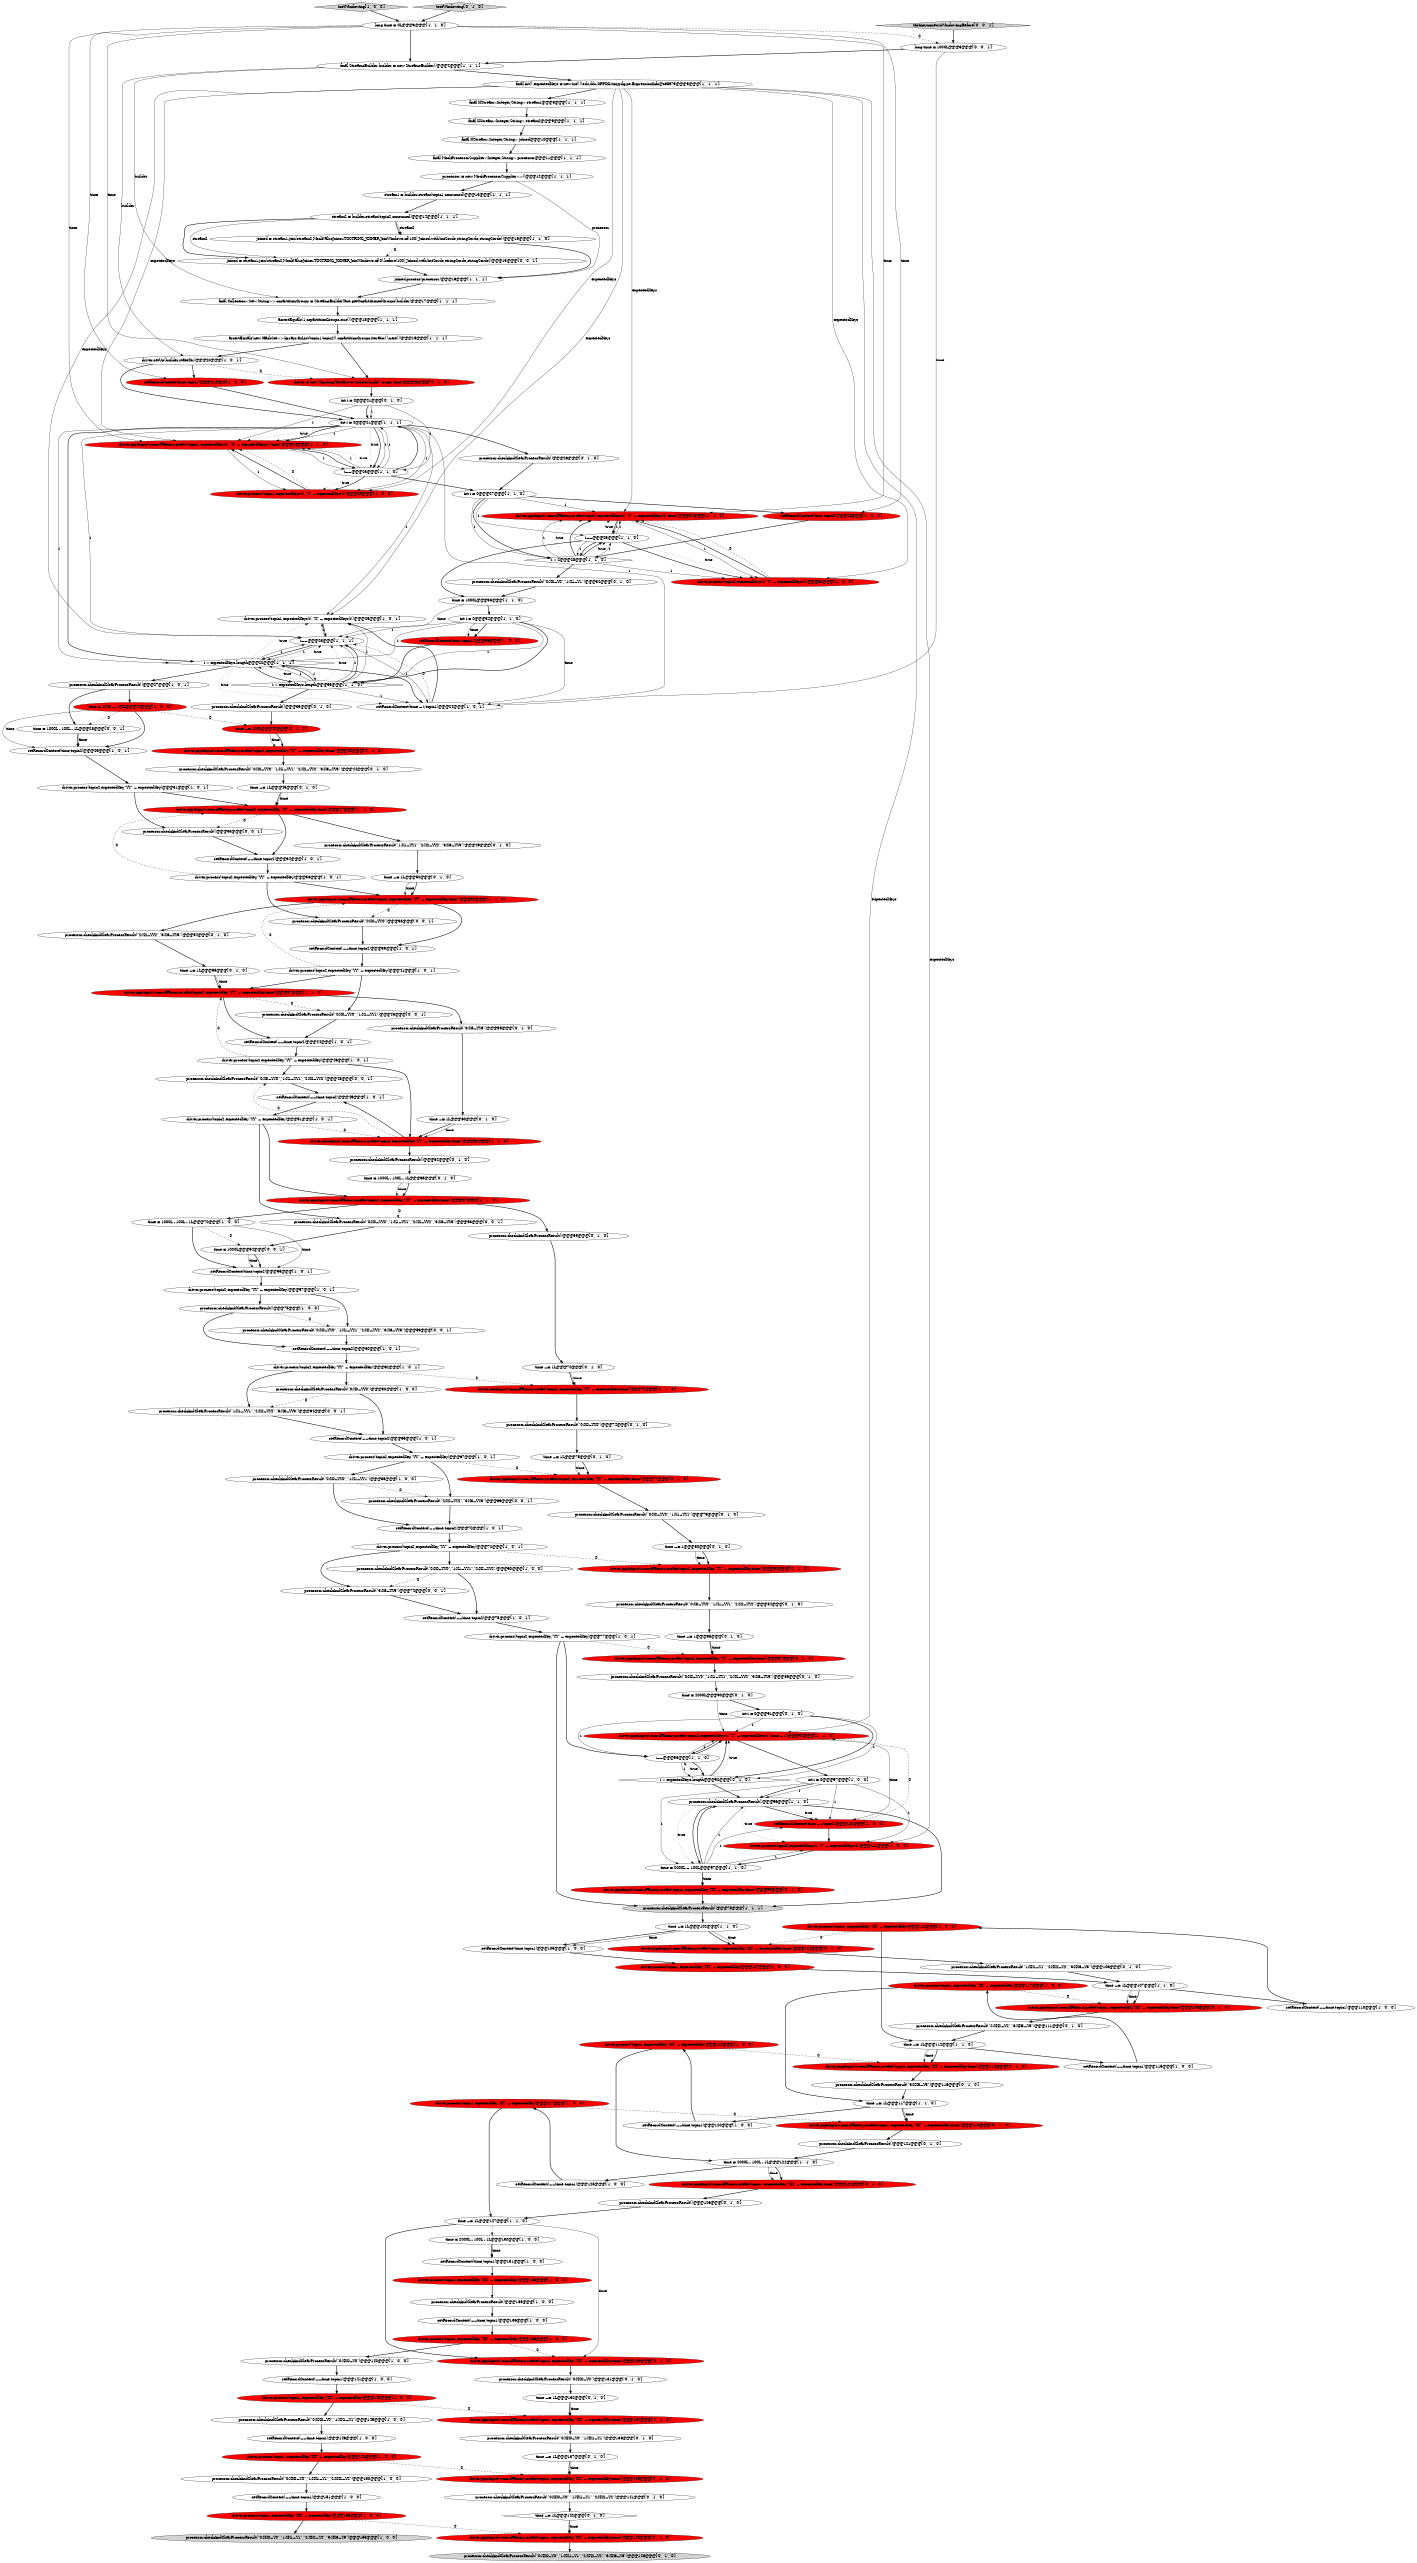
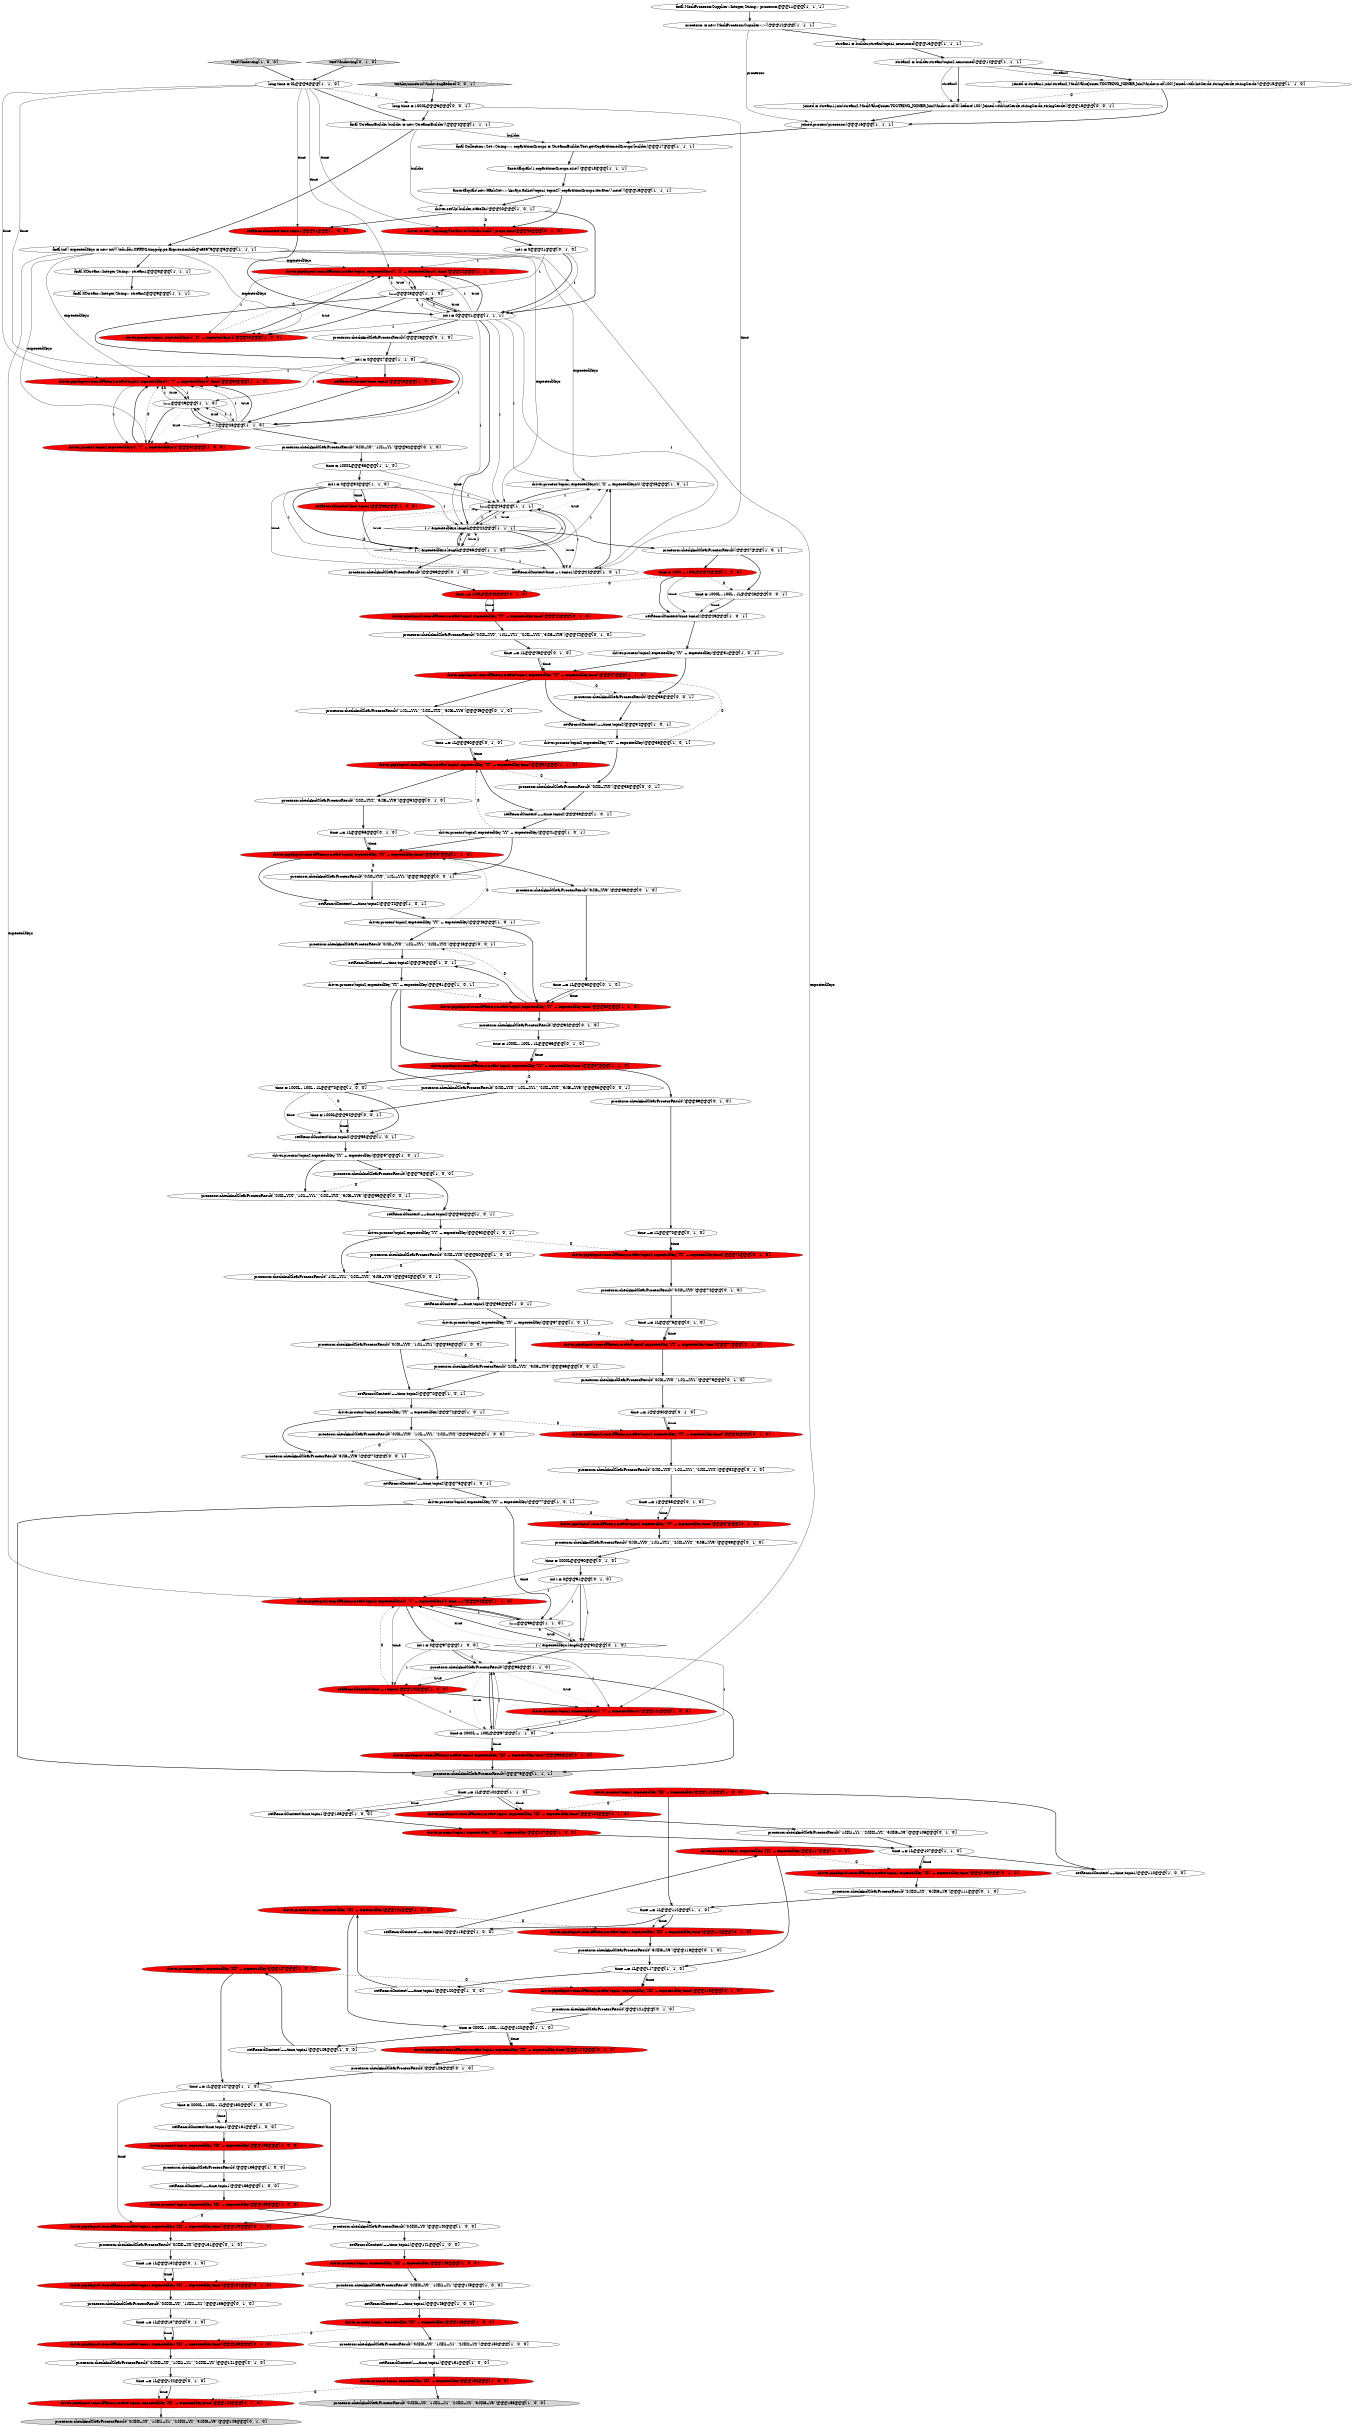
node "final KStream<Integer,String> joined@@@10@@@['1', '1', '1']": removed
edge "i++@@@29@@@['1', '1', '0']" -> "time = 1000L@@@33@@@['1', '1', '0']": removed
node "time += 1L@@@142@@@['0', '1', '0']": shape diamond -> ellipse
